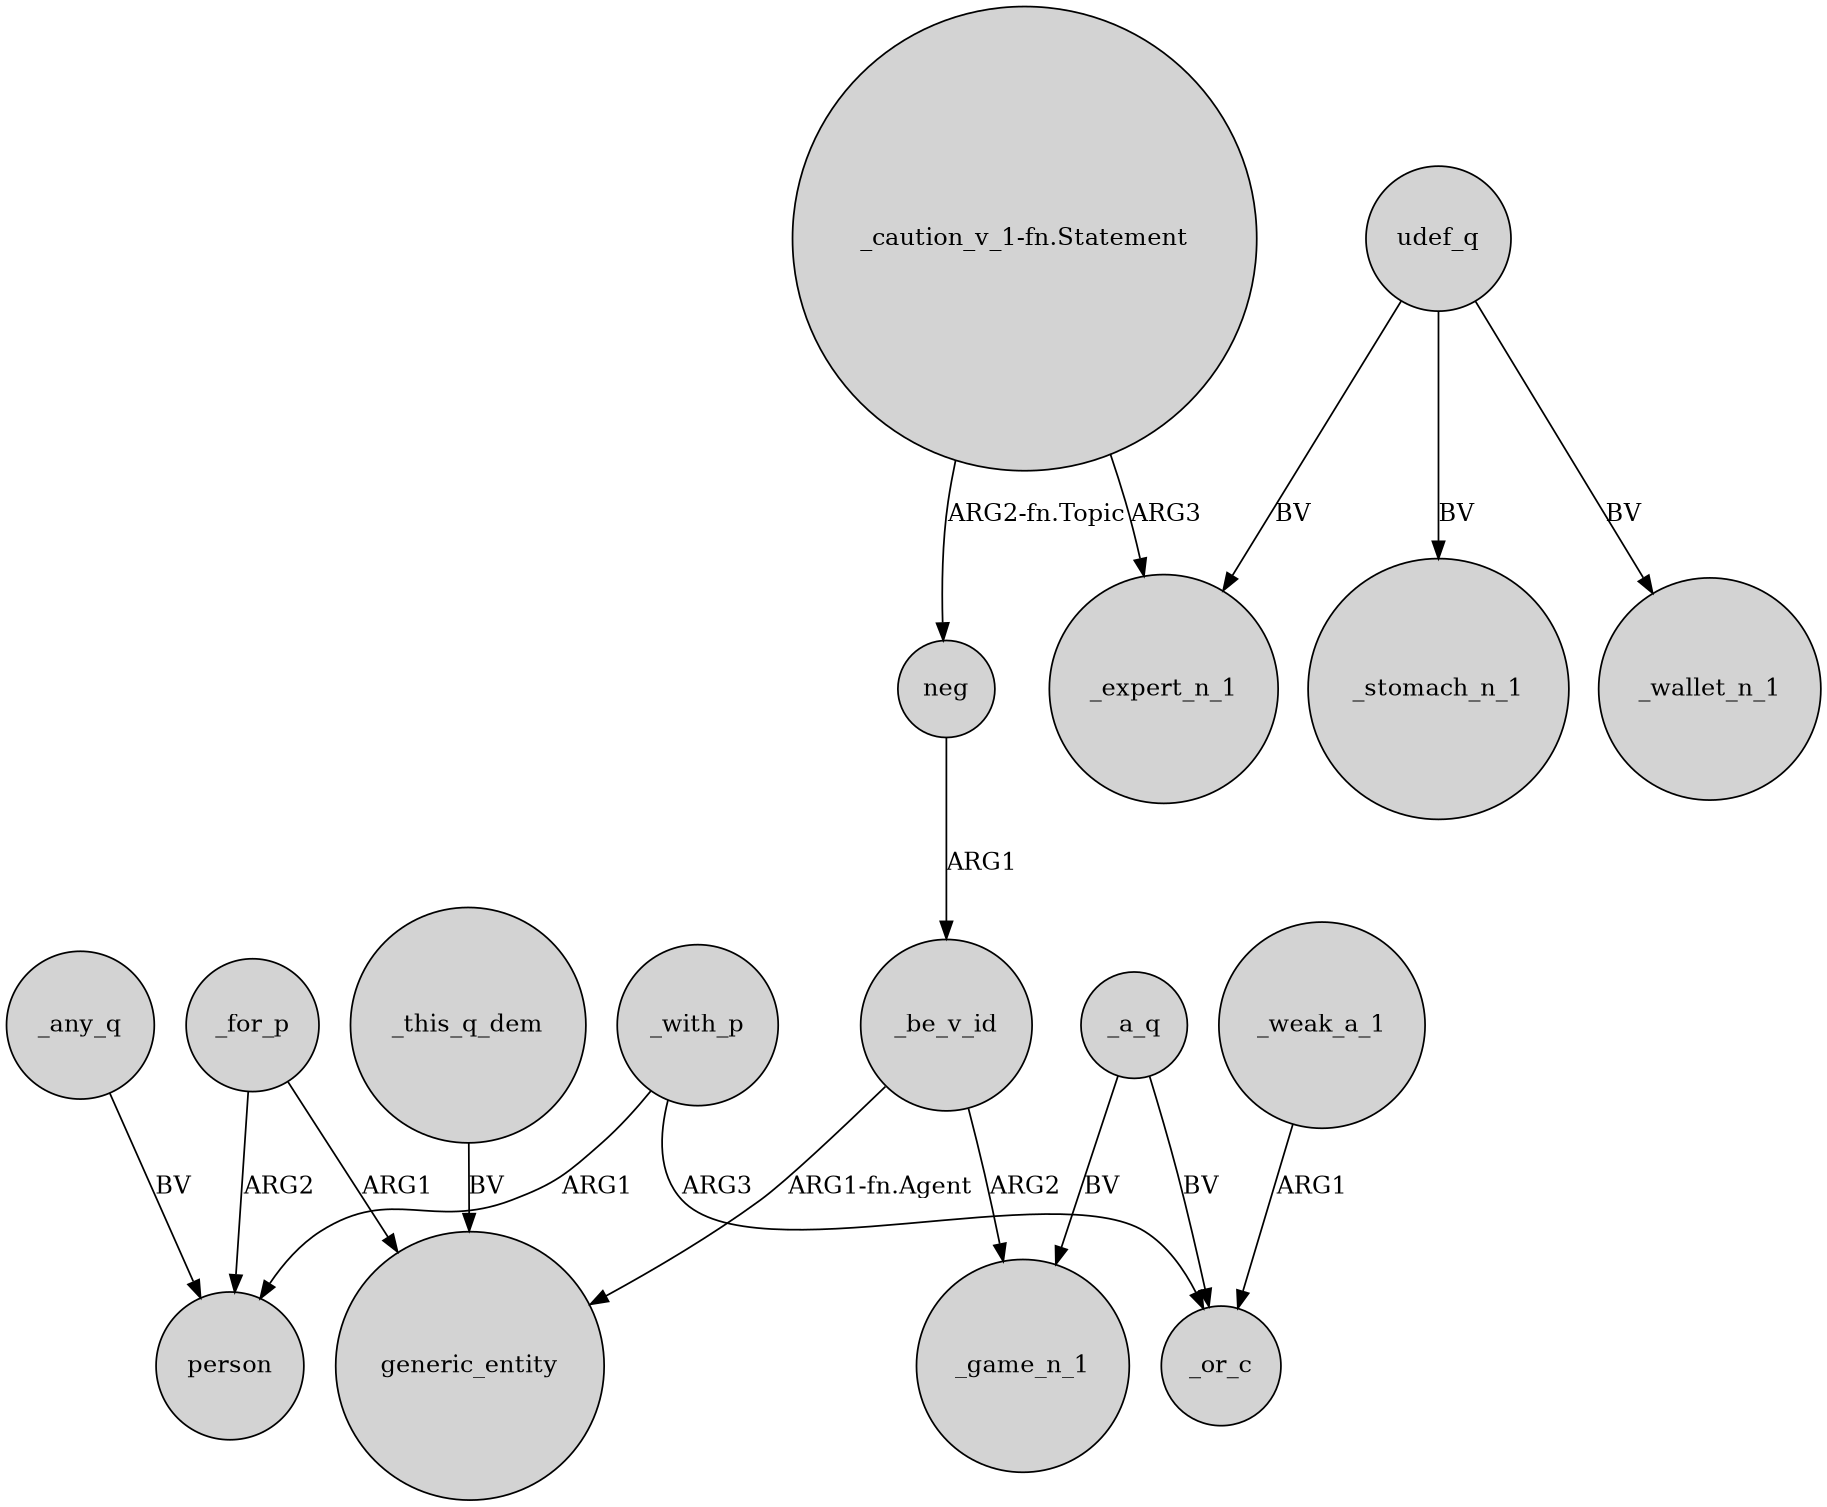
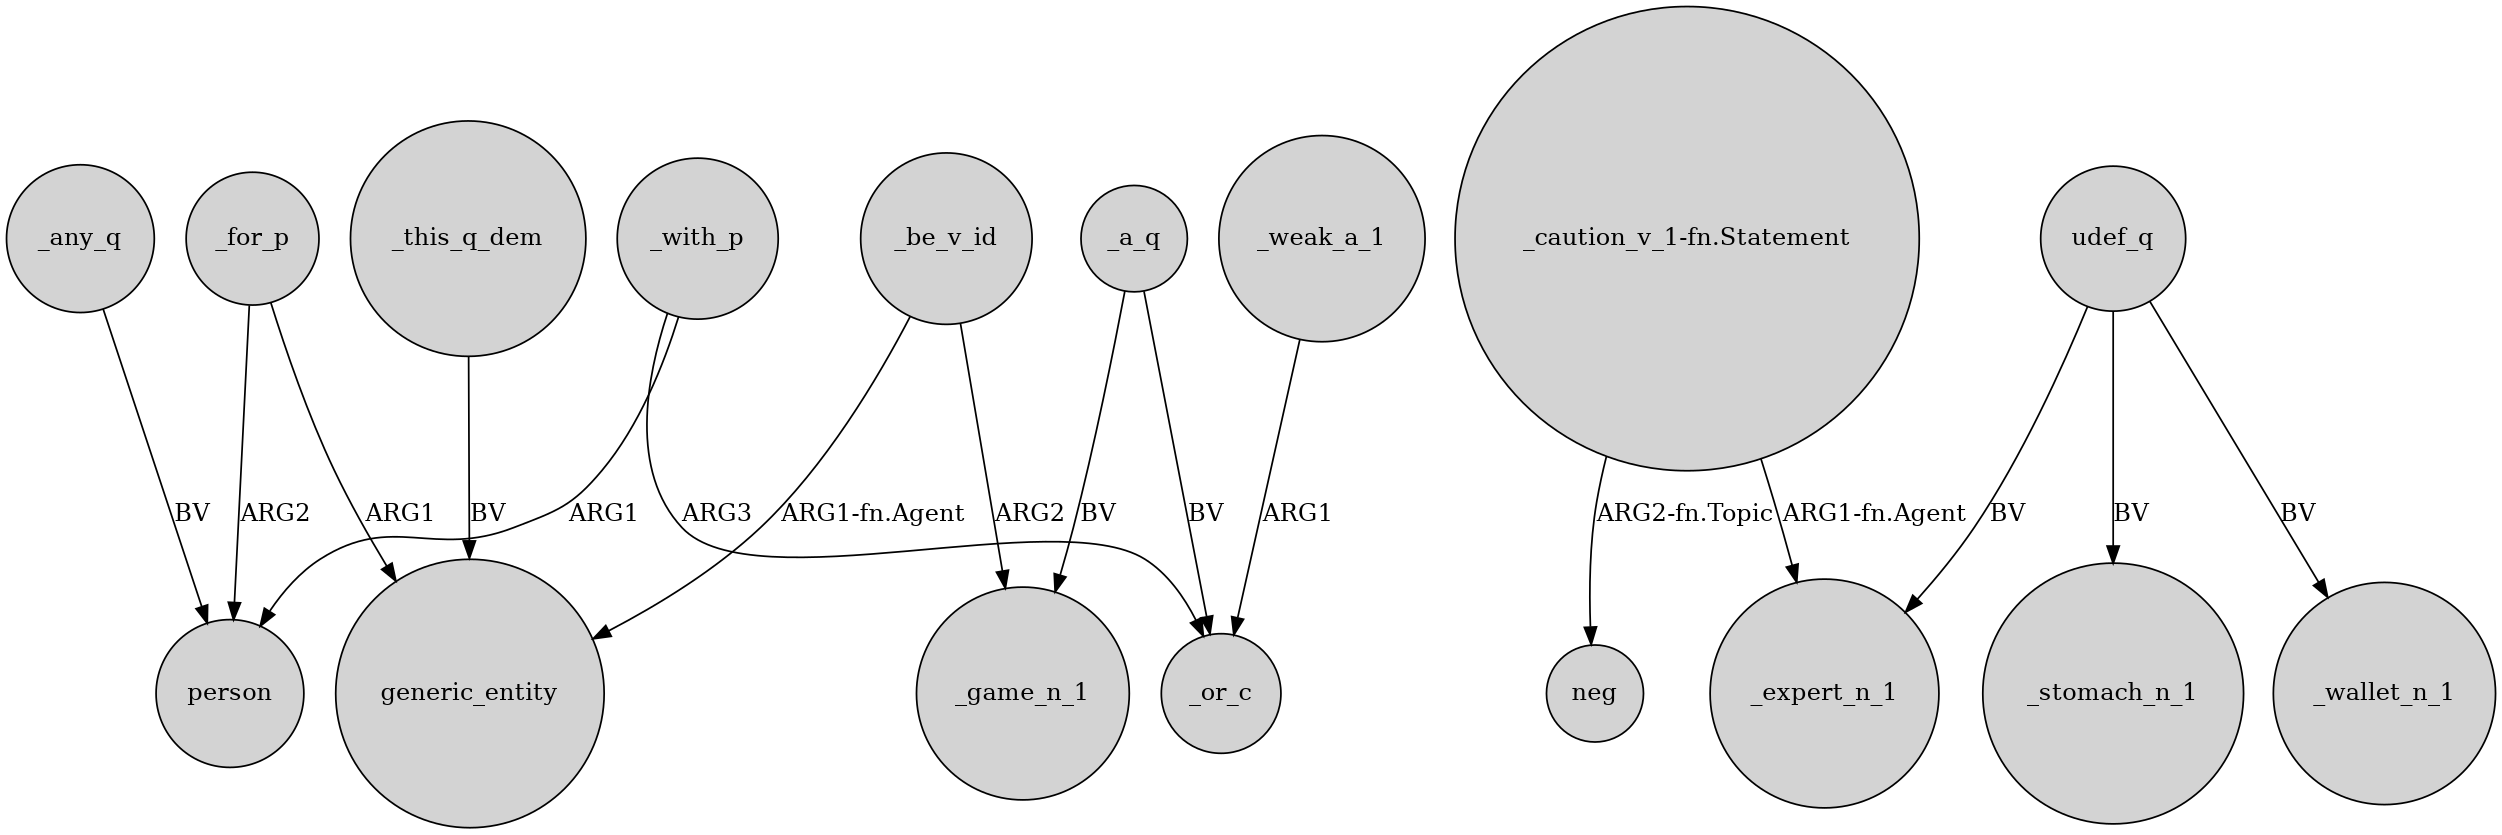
edge "_caution_v_1-fn.Statement" -> "_expert_n_1": label "ARG3" -> "ARG1-fn.Agent"
edge "neg" -> "_be_v_id": removed, label "ARG1"
